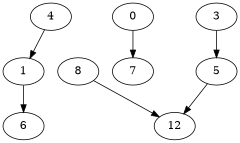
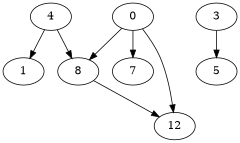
edge "4" -> "8": added
edge "0" -> "8": added
edge "5" -> "12": now "0" -> "12"
node "6": removed
